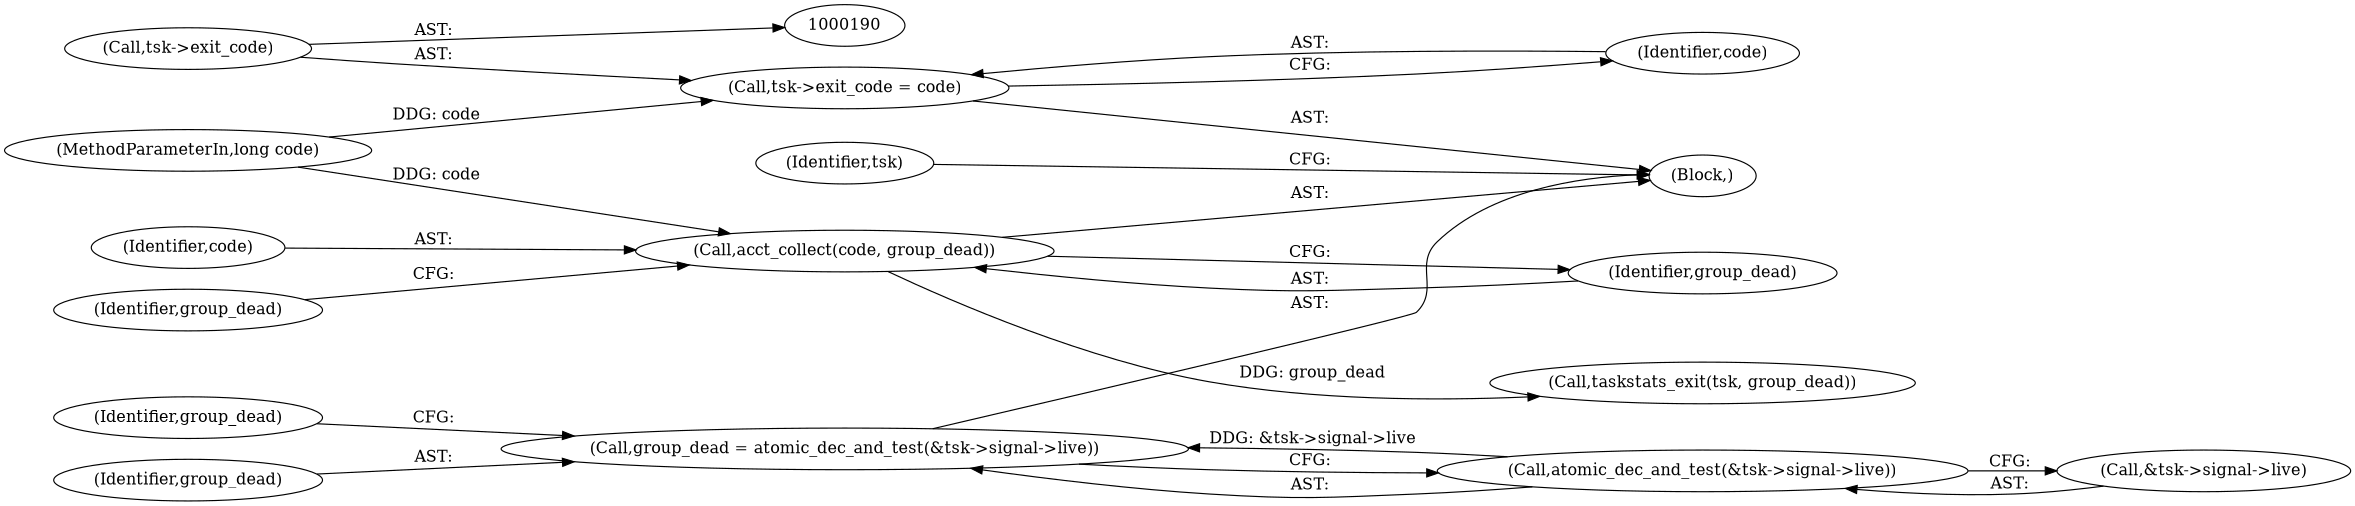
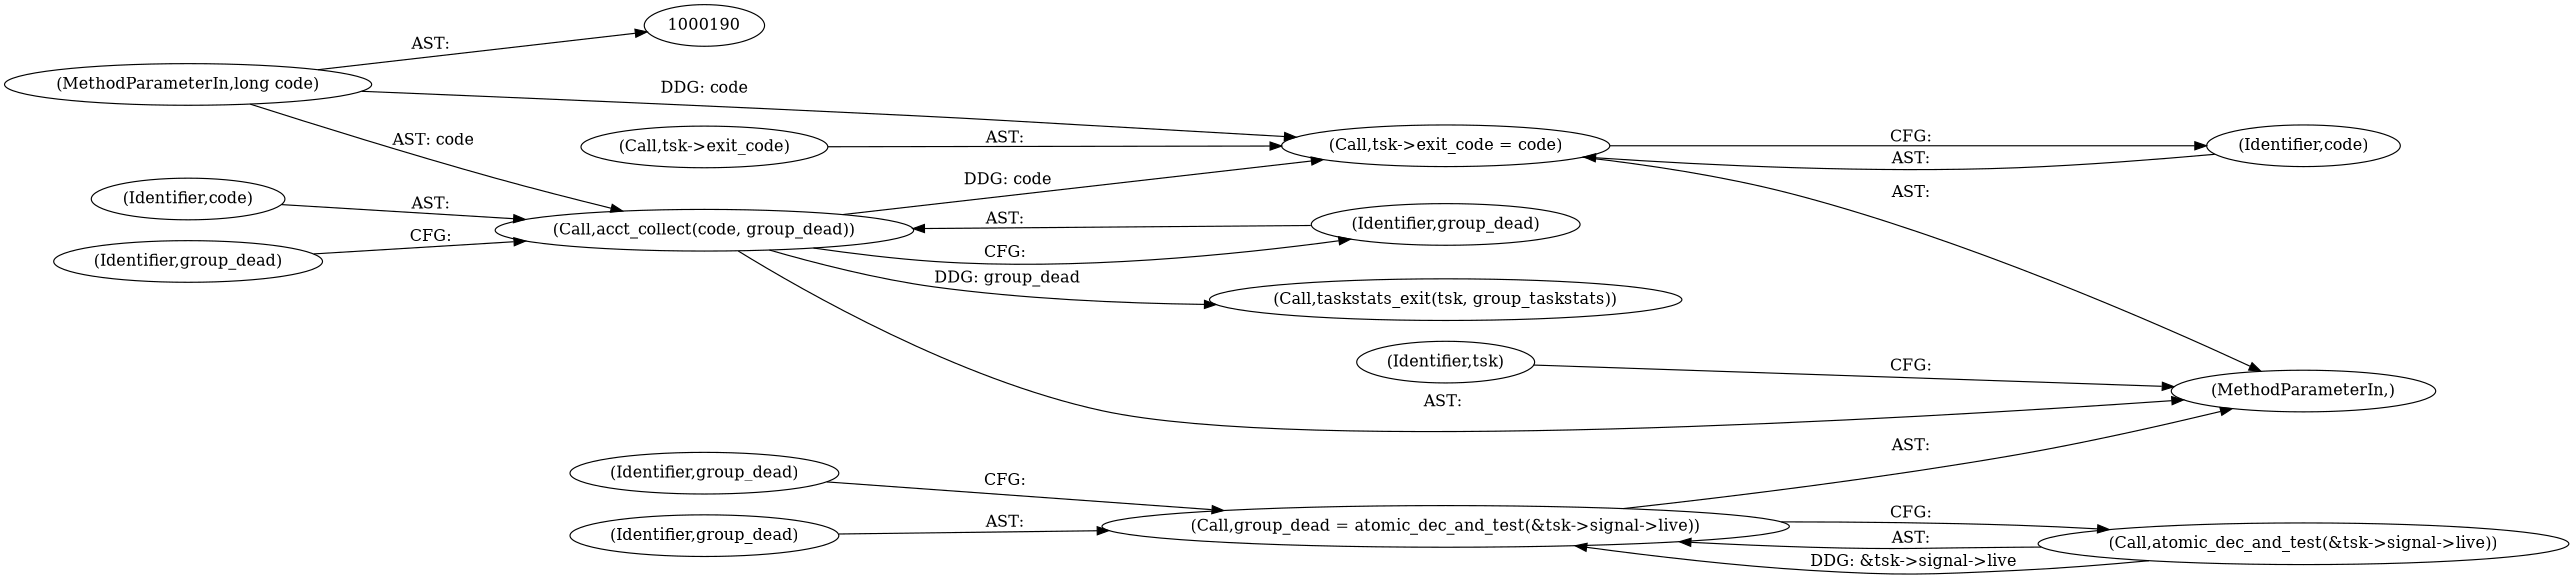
edge "(Call,tsk->exit_code)" -> "1000190": now "(MethodParameterIn,long code)" -> "1000190"
edge "(MethodParameterIn,long code)" -> "(Call,acct_collect(code, group_dead))": label "DDG: code" -> "AST: code"
node "(Block,)": label "(Block,)" -> "(MethodParameterIn,)"
edge "(Call,acct_collect(code, group_dead))" -> "(Call,tsk->exit_code = code)": added, label "DDG: code"
node "(Call,taskstats_exit(tsk, group_dead))": label "(Call,taskstats_exit(tsk, group_dead))" -> "(Call,taskstats_exit(tsk, group_taskstats))"
node "(Call,&tsk->signal->live)": removed
